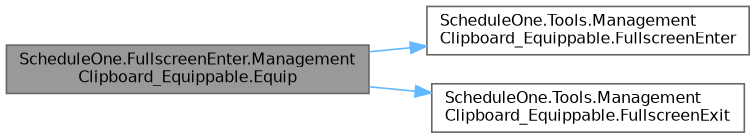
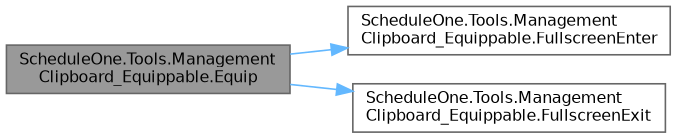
node "ScheduleOne.FullscreenEnter.Management Clipboard_Equippable.Equip": label "ScheduleOne.FullscreenEnter.Management Clipboard_Equippable.Equip" -> "ScheduleOne.Tools.Management Clipboard_Equippable.Equip"
